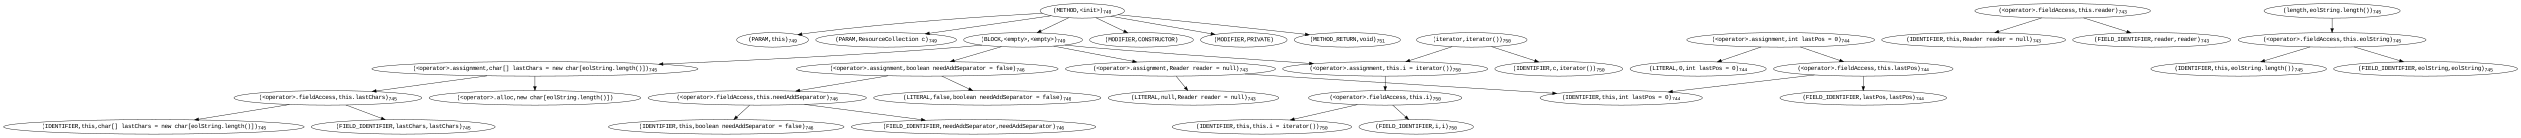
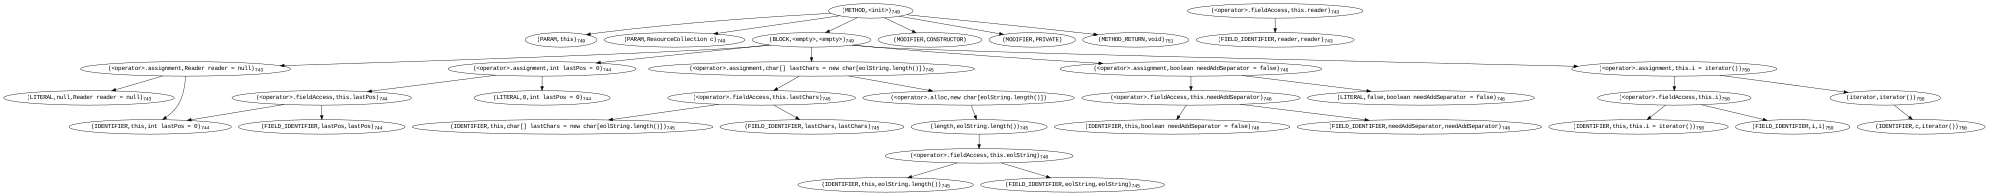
node "(<operator>.fieldAccess,this.eolString)": text "745" -> "748"
node "(IDENTIFIER,this,Reader reader = null)": removed
edge "(BLOCK,<empty>,<empty>)" -> "(<operator>.assignment,int lastPos = 0)": added
edge "(iterator,iterator())" -> "(<operator>.assignment,this.i = iterator())": reversed
edge "(<operator>.alloc,new char[eolString.length()])" -> "(length,eolString.length())": added
